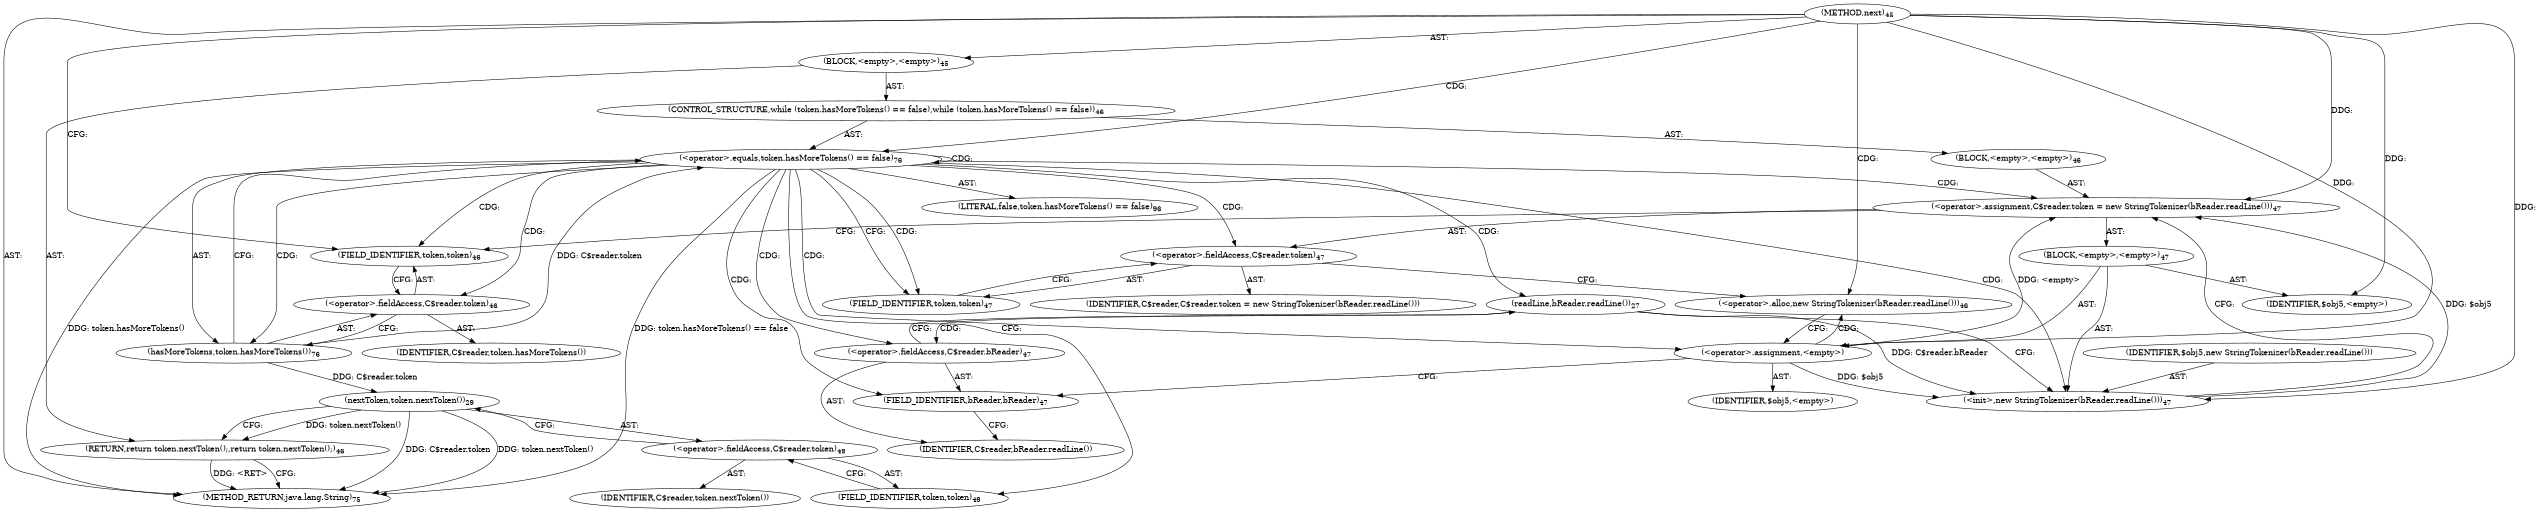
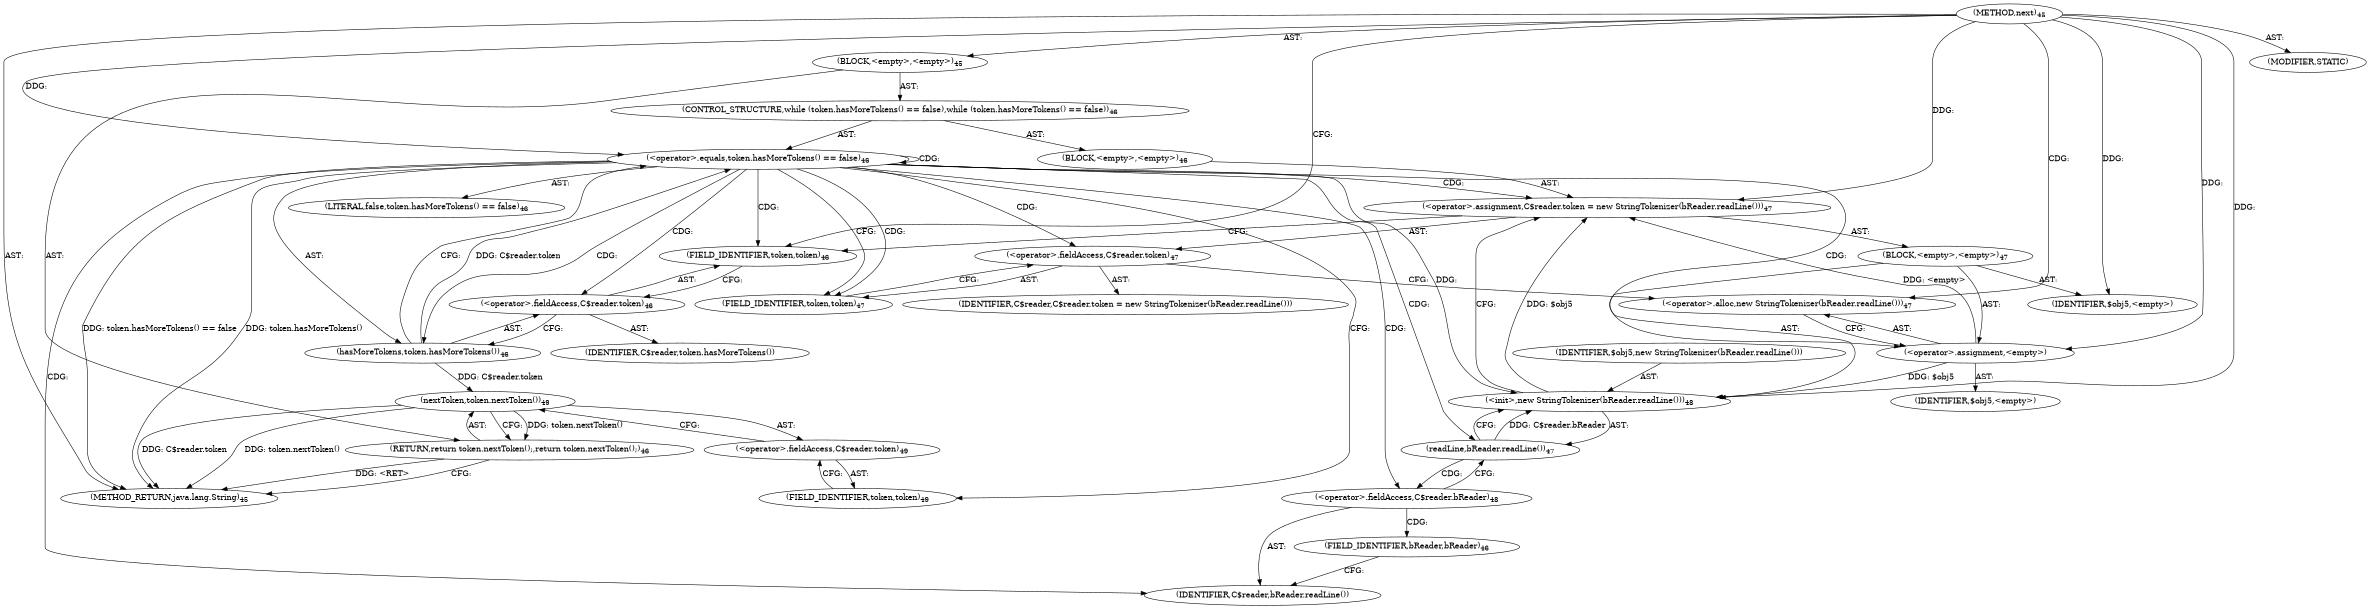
node "(MODIFIER,STATIC)": added
edge "(METHOD,next)" -> "(<operator>.equals,token.hasMoreTokens() == false)": label "CDG: " -> "DDG: "
node "(<operator>.equals,token.hasMoreTokens() == false)": text "76" -> "46"
node "(LITERAL,false,token.hasMoreTokens() == false)": text "96" -> "46"
edge "(<operator>.equals,token.hasMoreTokens() == false)" -> "(<init>,new StringTokenizer(bReader.readLine()))": label "CDG: " -> "DDG: "
node "(readLine,bReader.readLine())": text "27" -> "47"
node "(<operator>.alloc,new StringTokenizer(bReader.readLine()))": text "46" -> "47"
edge "(<operator>.equals,token.hasMoreTokens() == false)" -> "(FIELD_IDENTIFIER,bReader,bReader)": now "(<operator>.equals,token.hasMoreTokens() == false)" -> "(IDENTIFIER,C$reader,bReader.readLine())"
edge "(<operator>.assignment,<empty>)" -> "(<operator>.alloc,new StringTokenizer(bReader.readLine()))": label "CDG: " -> "AST: "
node "(hasMoreTokens,token.hasMoreTokens())": text "76" -> "46"
node "(<operator>.fieldAccess,C$reader.bReader)": text "47" -> "48"
edge "(<operator>.fieldAccess,C$reader.bReader)" -> "(FIELD_IDENTIFIER,bReader,bReader)": label "AST: " -> "CDG: "
edge "(<operator>.assignment,<empty>)" -> "(FIELD_IDENTIFIER,bReader,bReader)": removed, label "CFG:"
node "(nextToken,token.nextToken())": text "29" -> "49"
node "(FIELD_IDENTIFIER,bReader,bReader)": text "47" -> "46"
node "(<init>,new StringTokenizer(bReader.readLine()))": text "47" -> "48"
edge "(RETURN,return token.nextToken();,return token.nextToken();)" -> "(nextToken,token.nextToken())": added, label "AST:"
edge "(<init>,new StringTokenizer(bReader.readLine()))" -> "(readLine,bReader.readLine())": added, label "AST:"
node "(METHOD_RETURN,java.lang.String)": text "75" -> "45"
node "(IDENTIFIER,C$reader,token.nextToken())": removed
